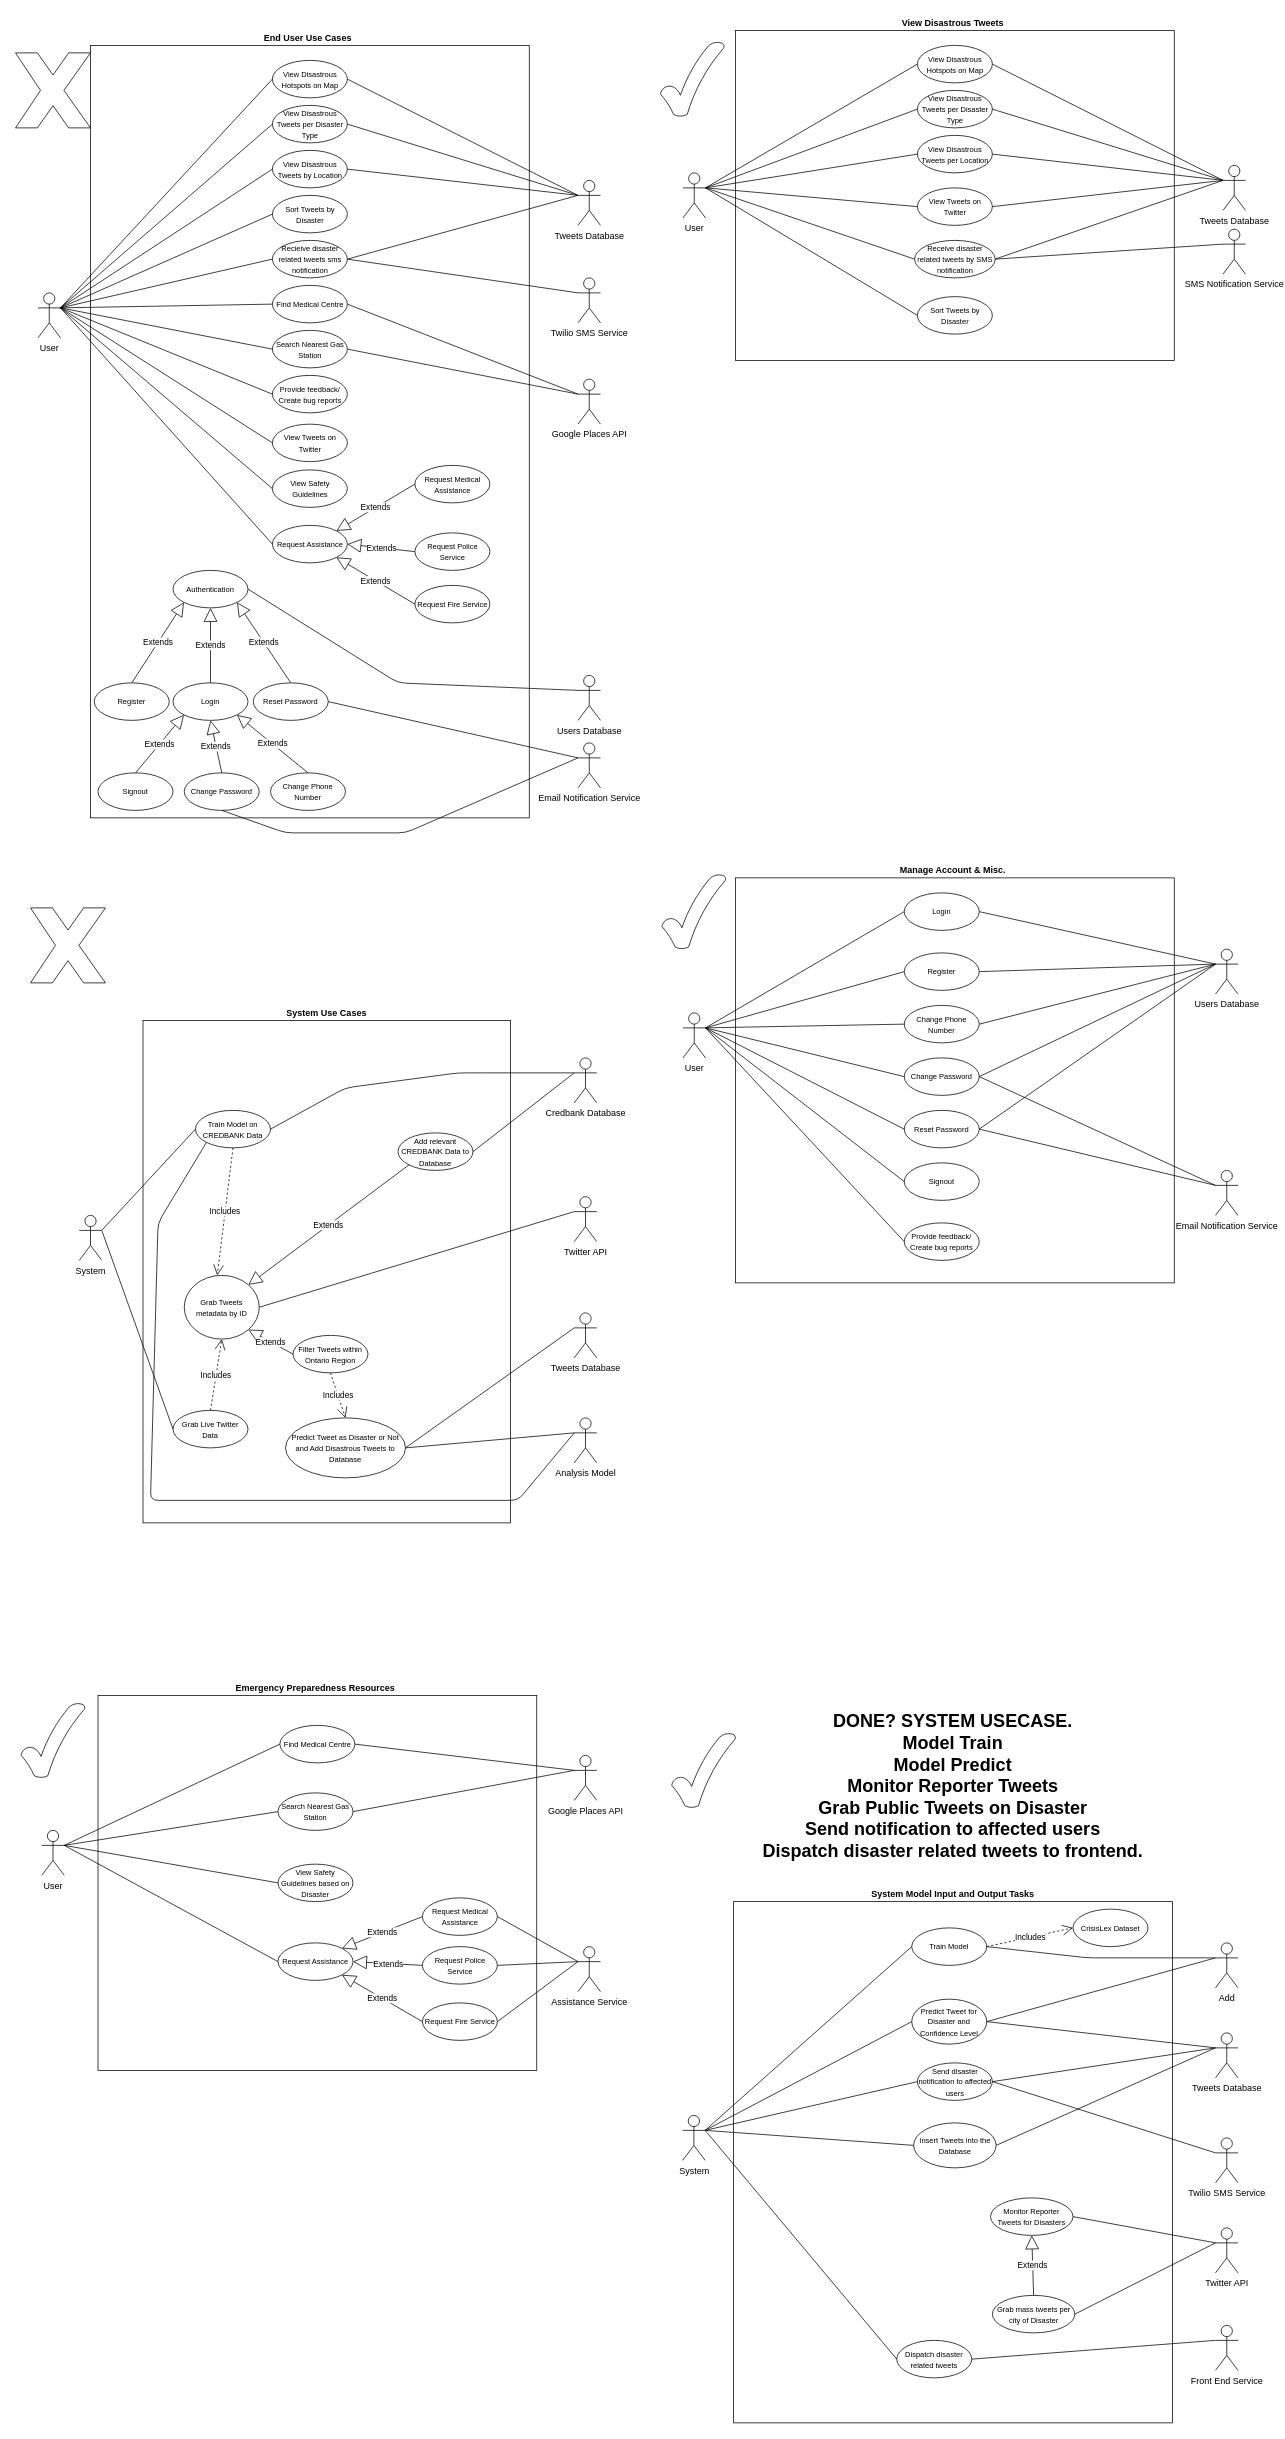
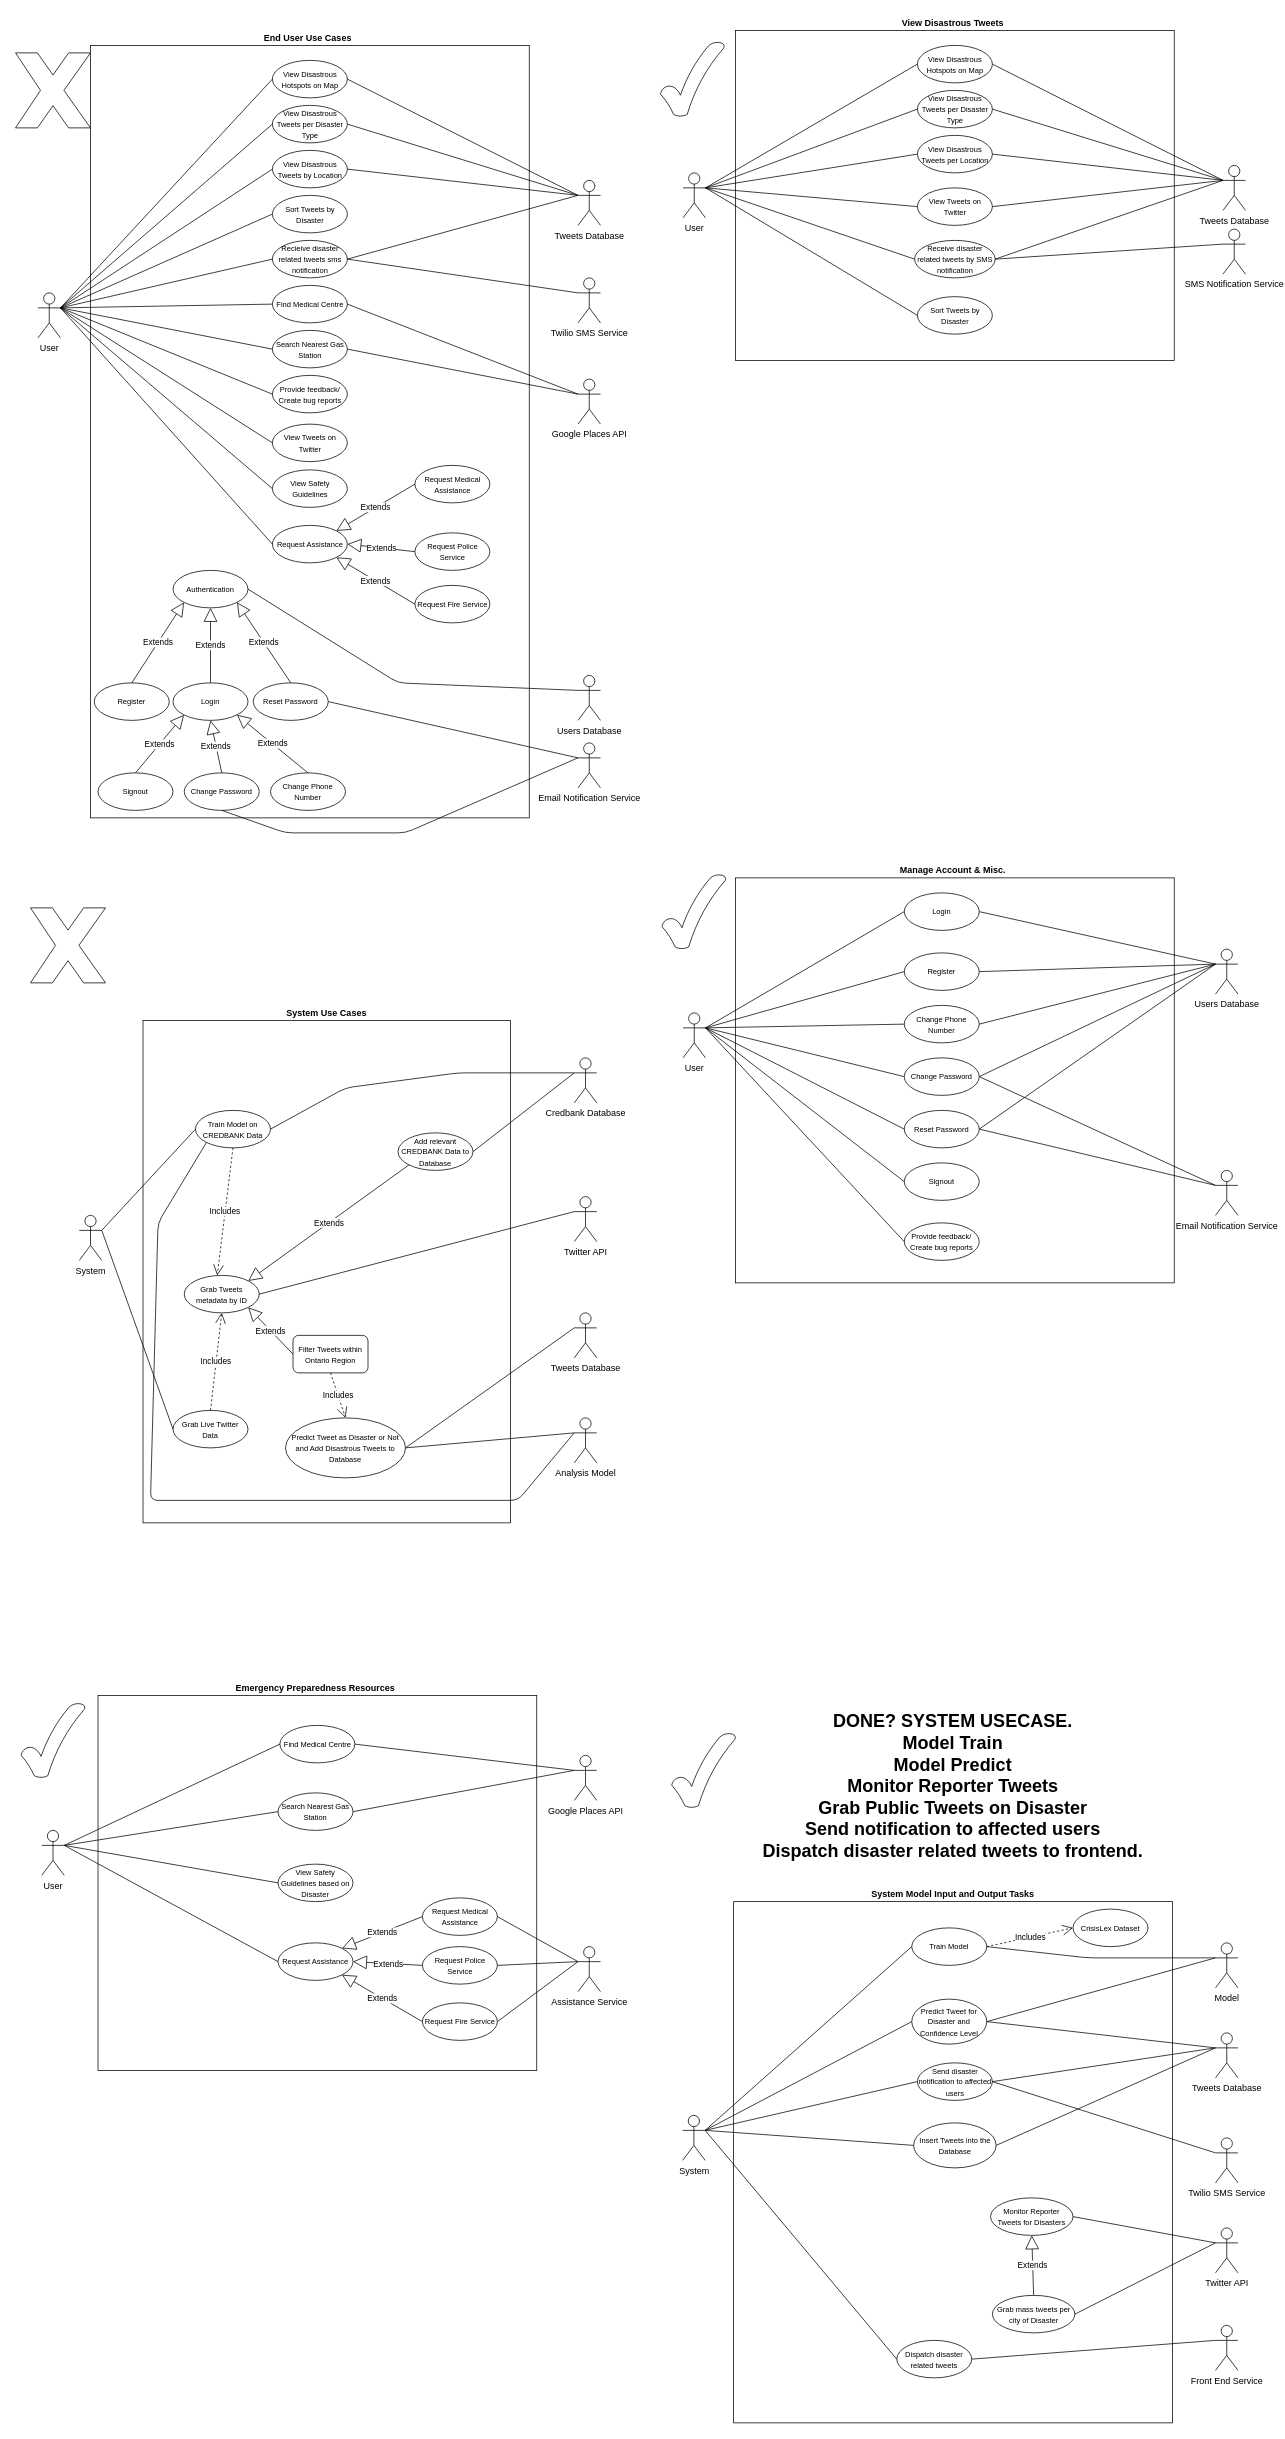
node "Grab Tweets metadata by ID": size 75x64 -> 75x38
node "Filter Tweets within Ontario Region": shape ellipse -> rounded rectangle
node "Add": label "Add" -> "Model"
